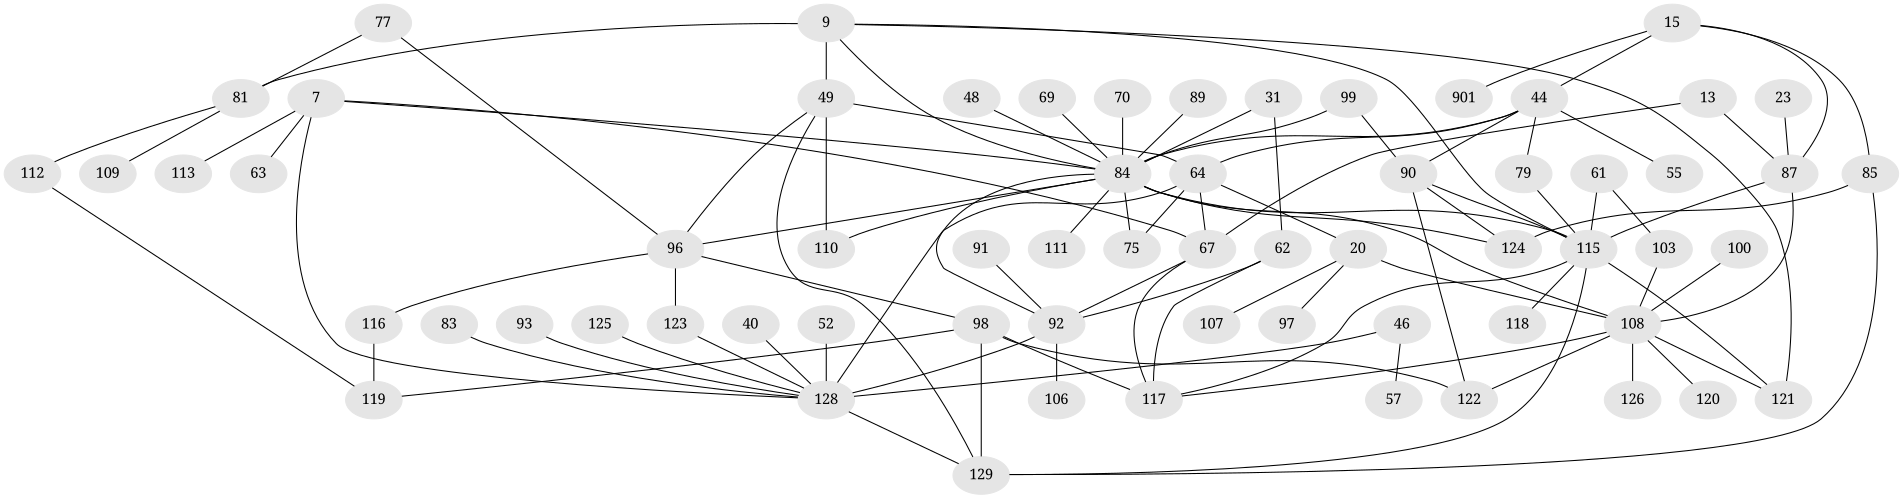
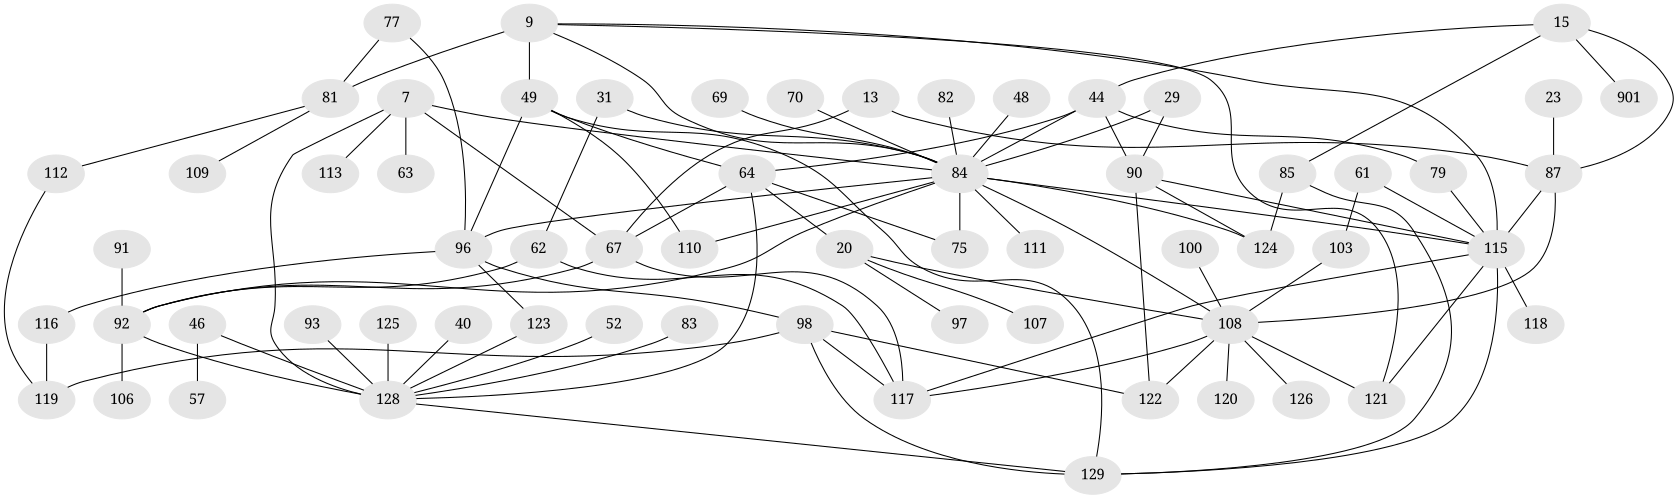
node "89": label "89" -> "82"
node "99": label "99" -> "29"
node "55": removed
